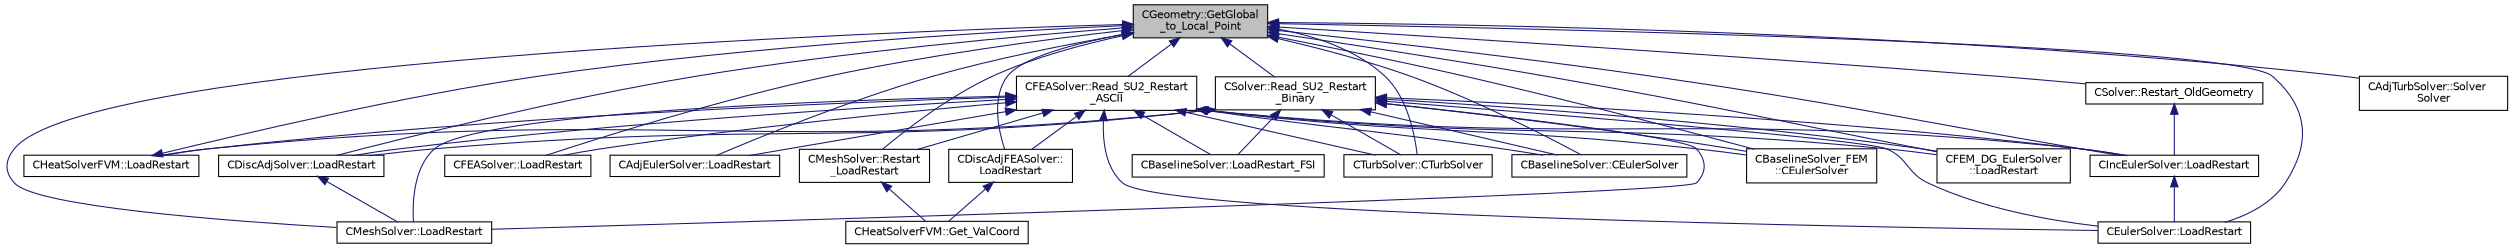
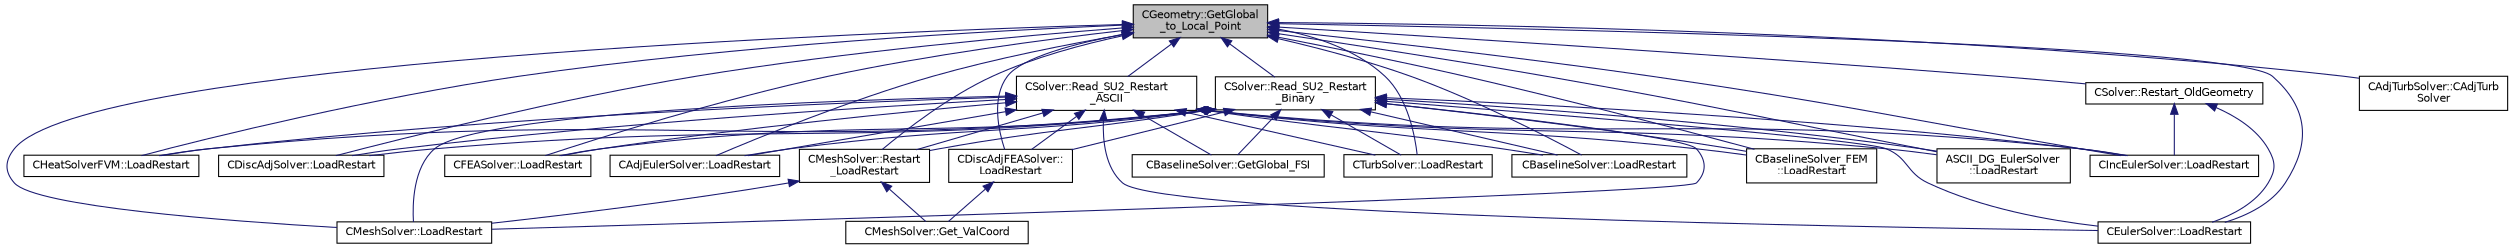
edge "CGeometry::GetGlobal _to_Local_Point" -> "CHeatSolverFVM::LoadRestart": reversed
node "CFEASolver::Read_SU2_Restart _ASCII": label "CFEASolver::Read_SU2_Restart _ASCII" -> "CSolver::Read_SU2_Restart _ASCII"
node "CAdjTurbSolver::Solver Solver": label "CAdjTurbSolver::Solver Solver" -> "CAdjTurbSolver::CAdjTurb Solver"
edge "CFEASolver::LoadRestart" -> "CSolver::Read_SU2_Restart _Binary": added
edge "CAdjEulerSolver::LoadRestart" -> "CSolver::Read_SU2_Restart _Binary": added
edge "CDiscAdjFEASolver:: LoadRestart" -> "CSolver::Read_SU2_Restart _Binary": added
edge "CMeshSolver::Restart _LoadRestart" -> "CSolver::Read_SU2_Restart _Binary": added
node "CBaselineSolver::LoadRestart_FSI": label "CBaselineSolver::LoadRestart_FSI" -> "CBaselineSolver::GetGlobal_FSI"
node "CTurbSolver::CTurbSolver": label "CTurbSolver::CTurbSolver" -> "CTurbSolver::LoadRestart"
node "CBaselineSolver::CEulerSolver": label "CBaselineSolver::CEulerSolver" -> "CBaselineSolver::LoadRestart"
node "CBaselineSolver_FEM ::CEulerSolver": label "CBaselineSolver_FEM ::CEulerSolver" -> "CBaselineSolver_FEM ::LoadRestart"
node "CFEM_DG_EulerSolver ::LoadRestart": label "CFEM_DG_EulerSolver ::LoadRestart" -> "ASCII_DG_EulerSolver ::LoadRestart"
edge "CMeshSolver::LoadRestart" -> "CDiscAdjSolver::LoadRestart": now "CMeshSolver::LoadRestart" -> "CMeshSolver::Restart _LoadRestart"
edge "CEulerSolver::LoadRestart" -> "CIncEulerSolver::LoadRestart": now "CEulerSolver::LoadRestart" -> "CSolver::Restart_OldGeometry"
node "CHeatSolverFVM::Get_ValCoord": label "CHeatSolverFVM::Get_ValCoord" -> "CMeshSolver::Get_ValCoord"
